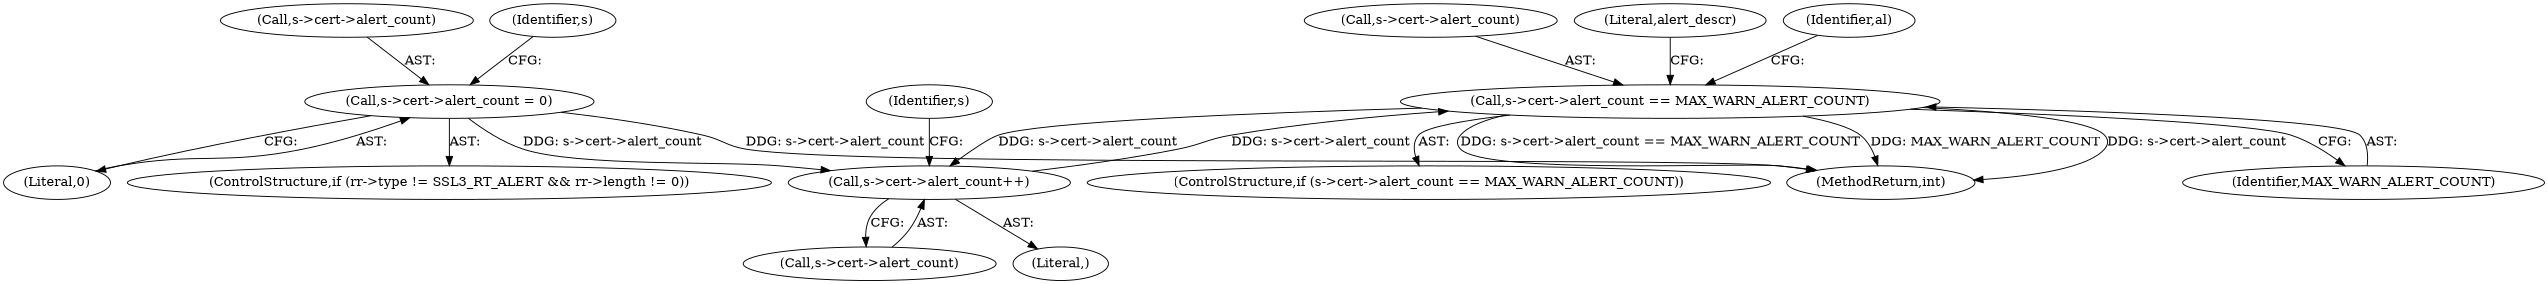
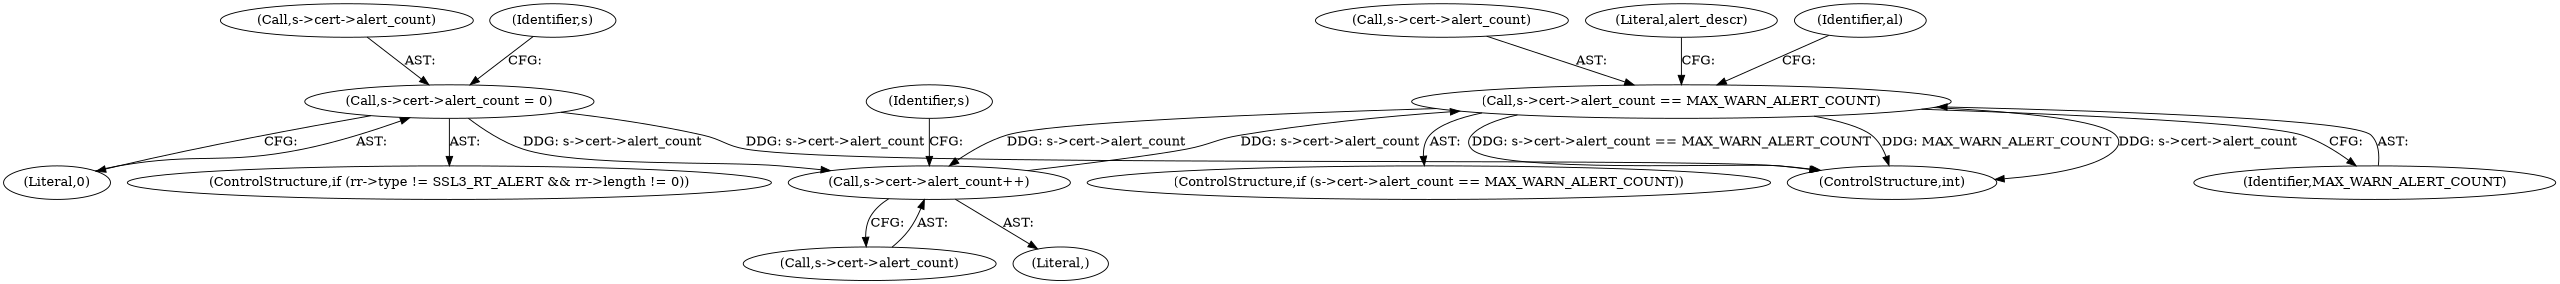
node "(MethodReturn,int)": label "(MethodReturn,int)" -> "(ControlStructure,int)"
